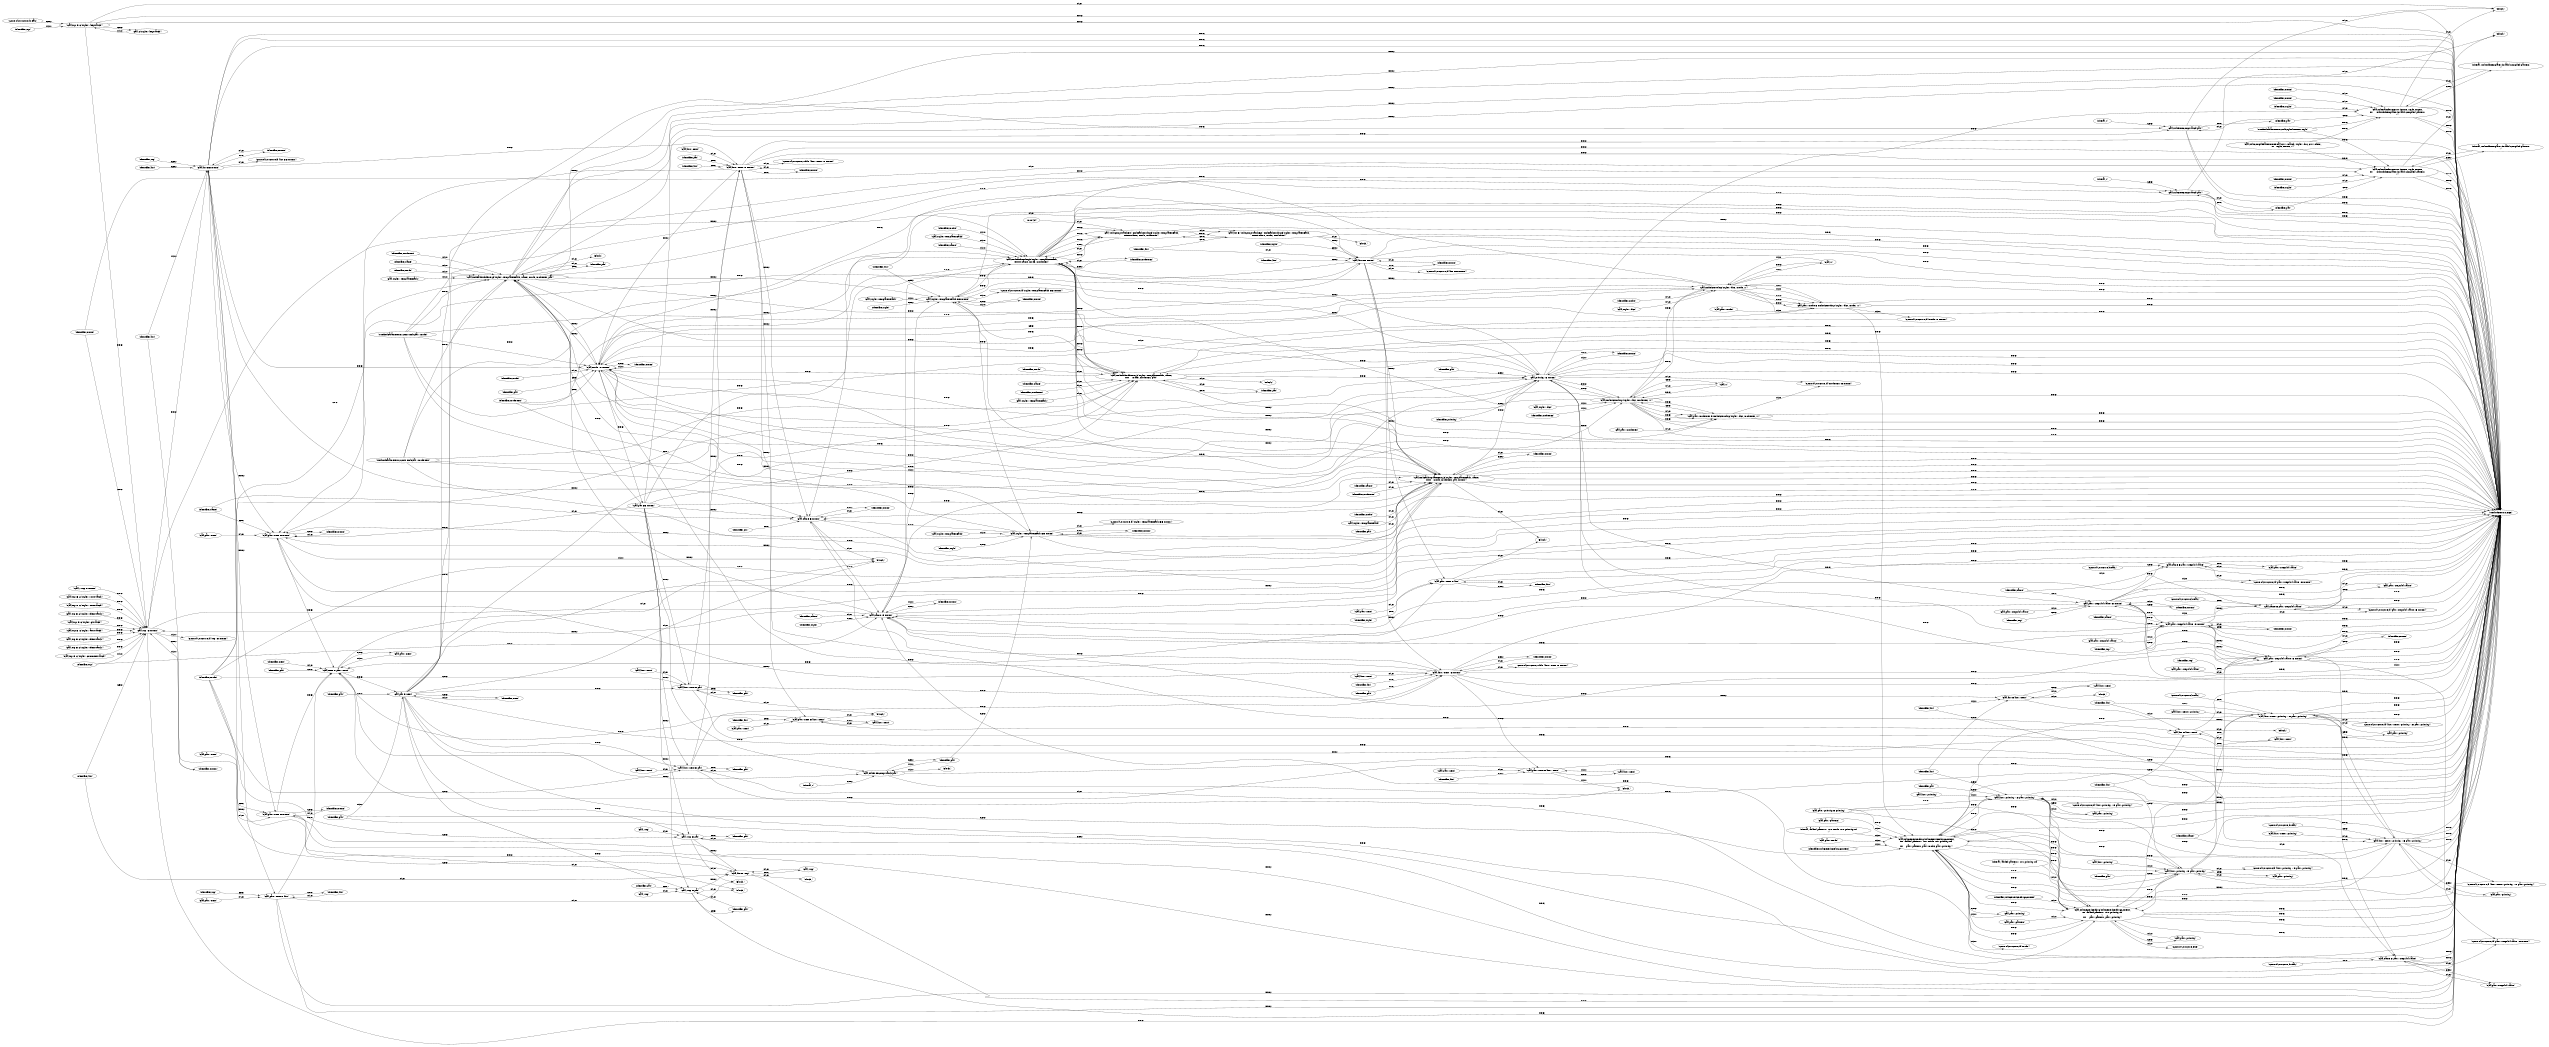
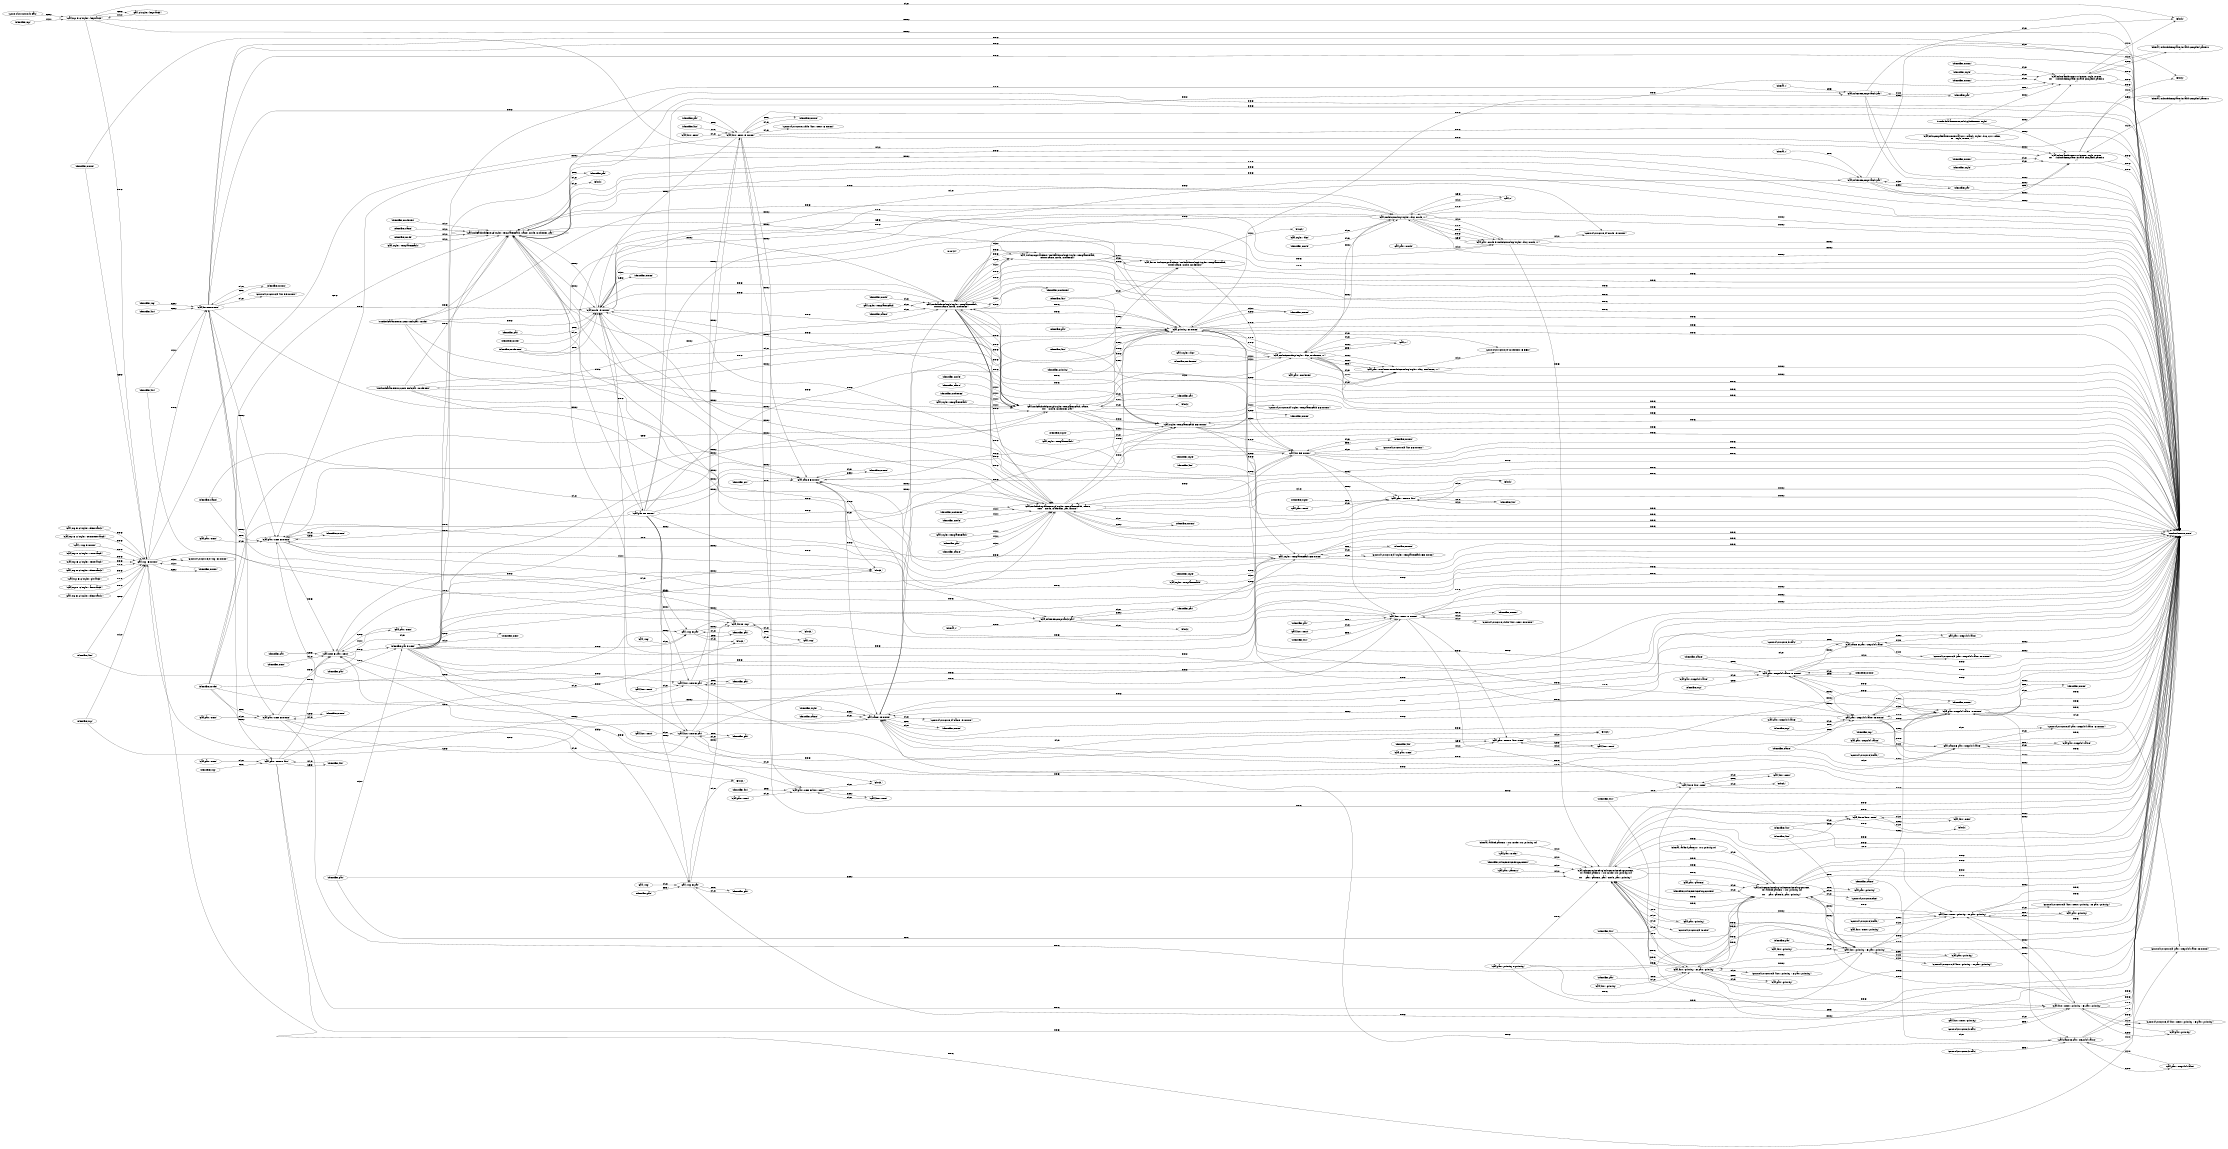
edge "(ControlStructure,if (mode != NULL))" -> "(Call,mode != NULL)": reversed
node "(ControlStructure,if (modeURI != NULL))": label "(ControlStructure,if (modeURI != NULL))" -> "(ControlStructure,if (modeURI != RET))"
node "(Call,pat = next)": label "(Call,pat = next)" -> "(Identifier,pat = next)"
node "(ControlStructure,if (name != NULL))": added
